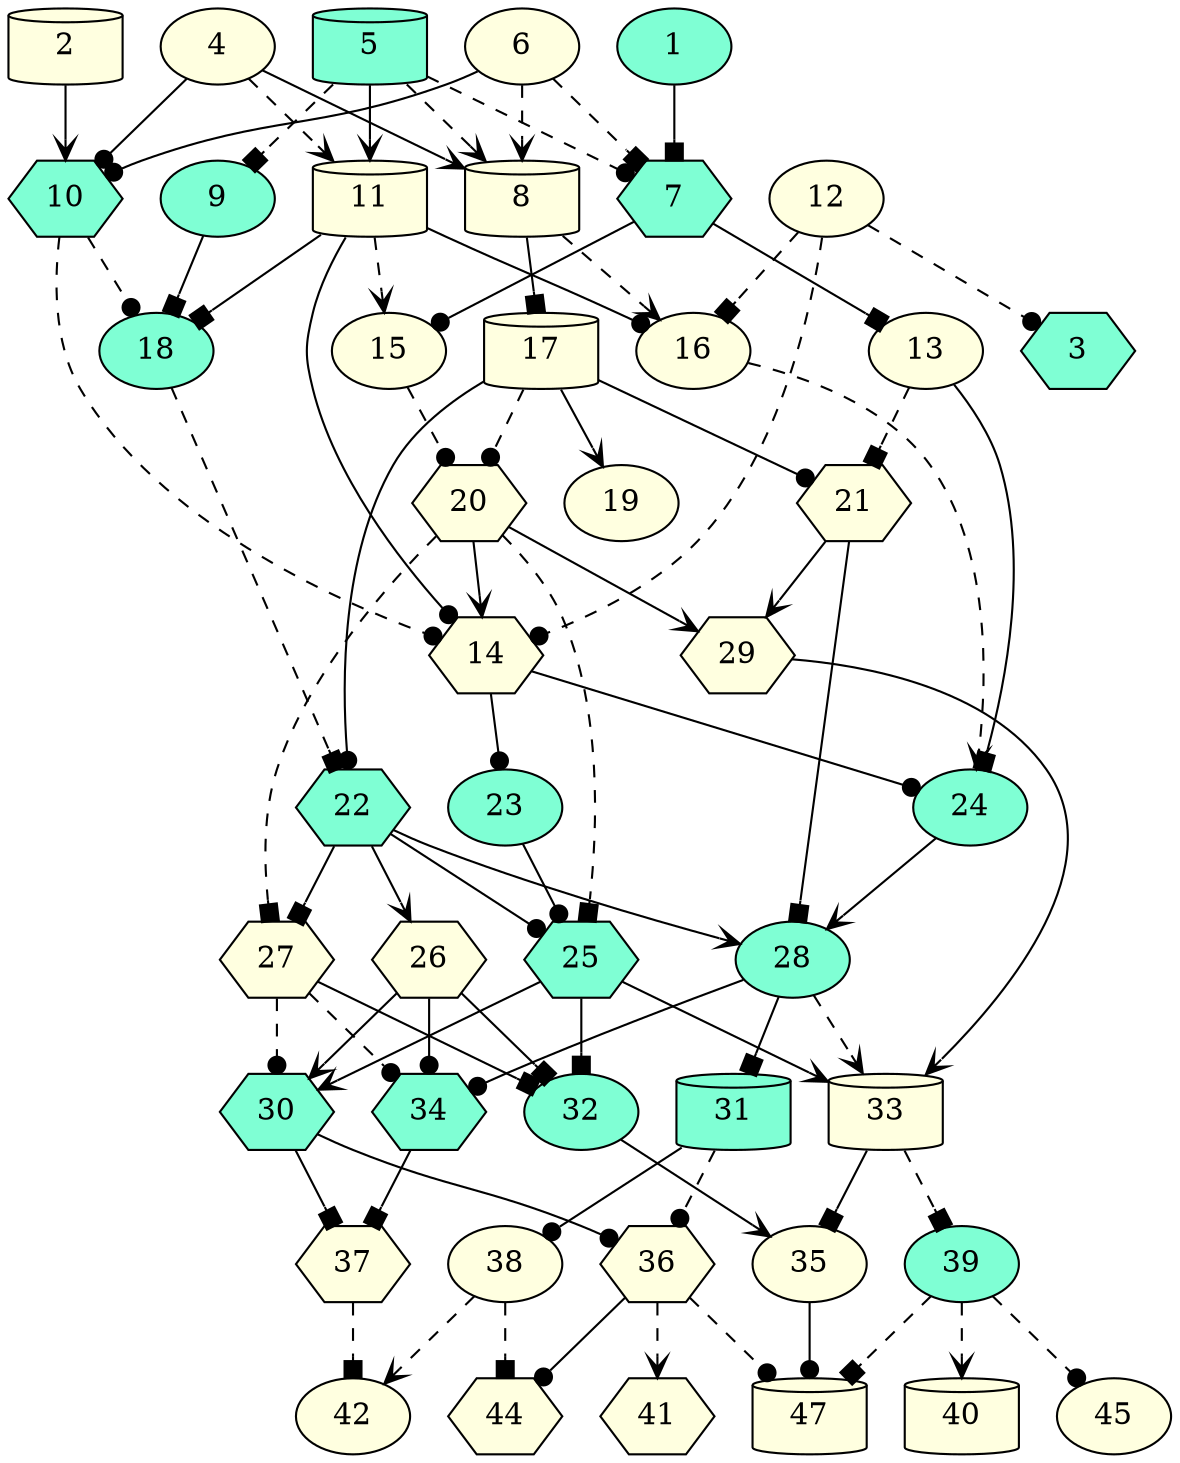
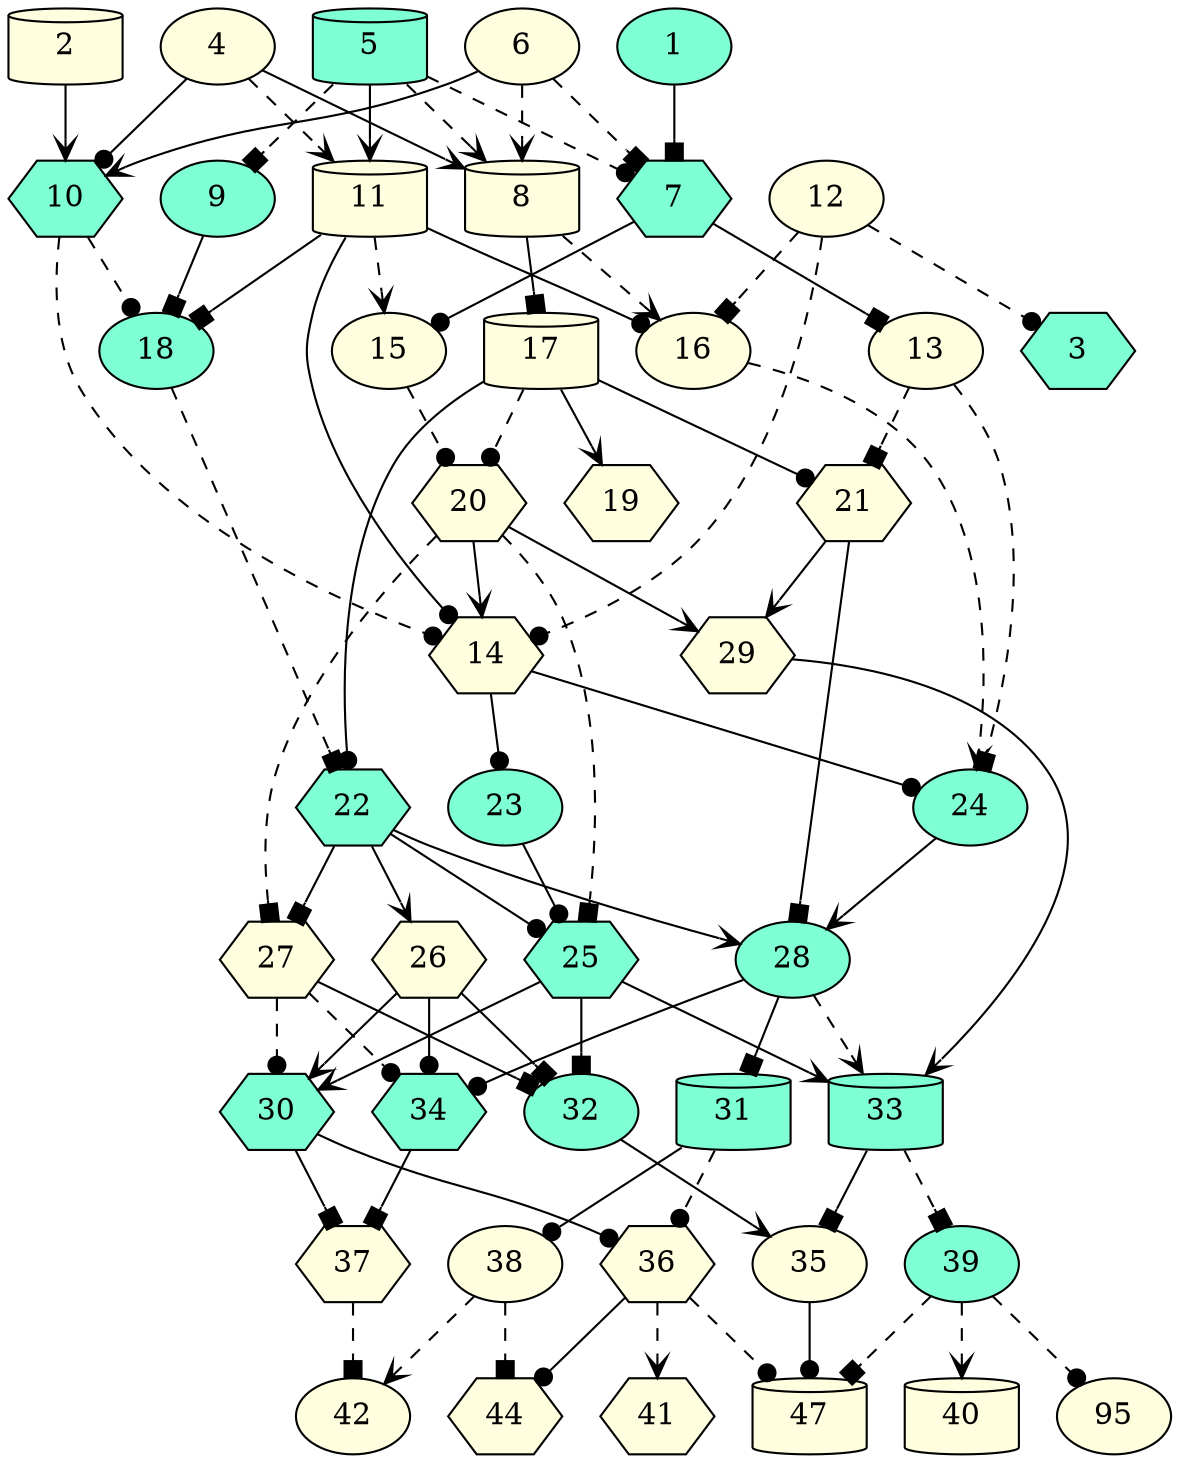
edge "6" -> "10": arrowhead dot -> vee
node "19": shape ellipse -> hexagon
edge "13" -> "24": style solid -> dashed
node "33": fillcolor lightyellow -> aquamarine
node "45": label "45" -> "95"
